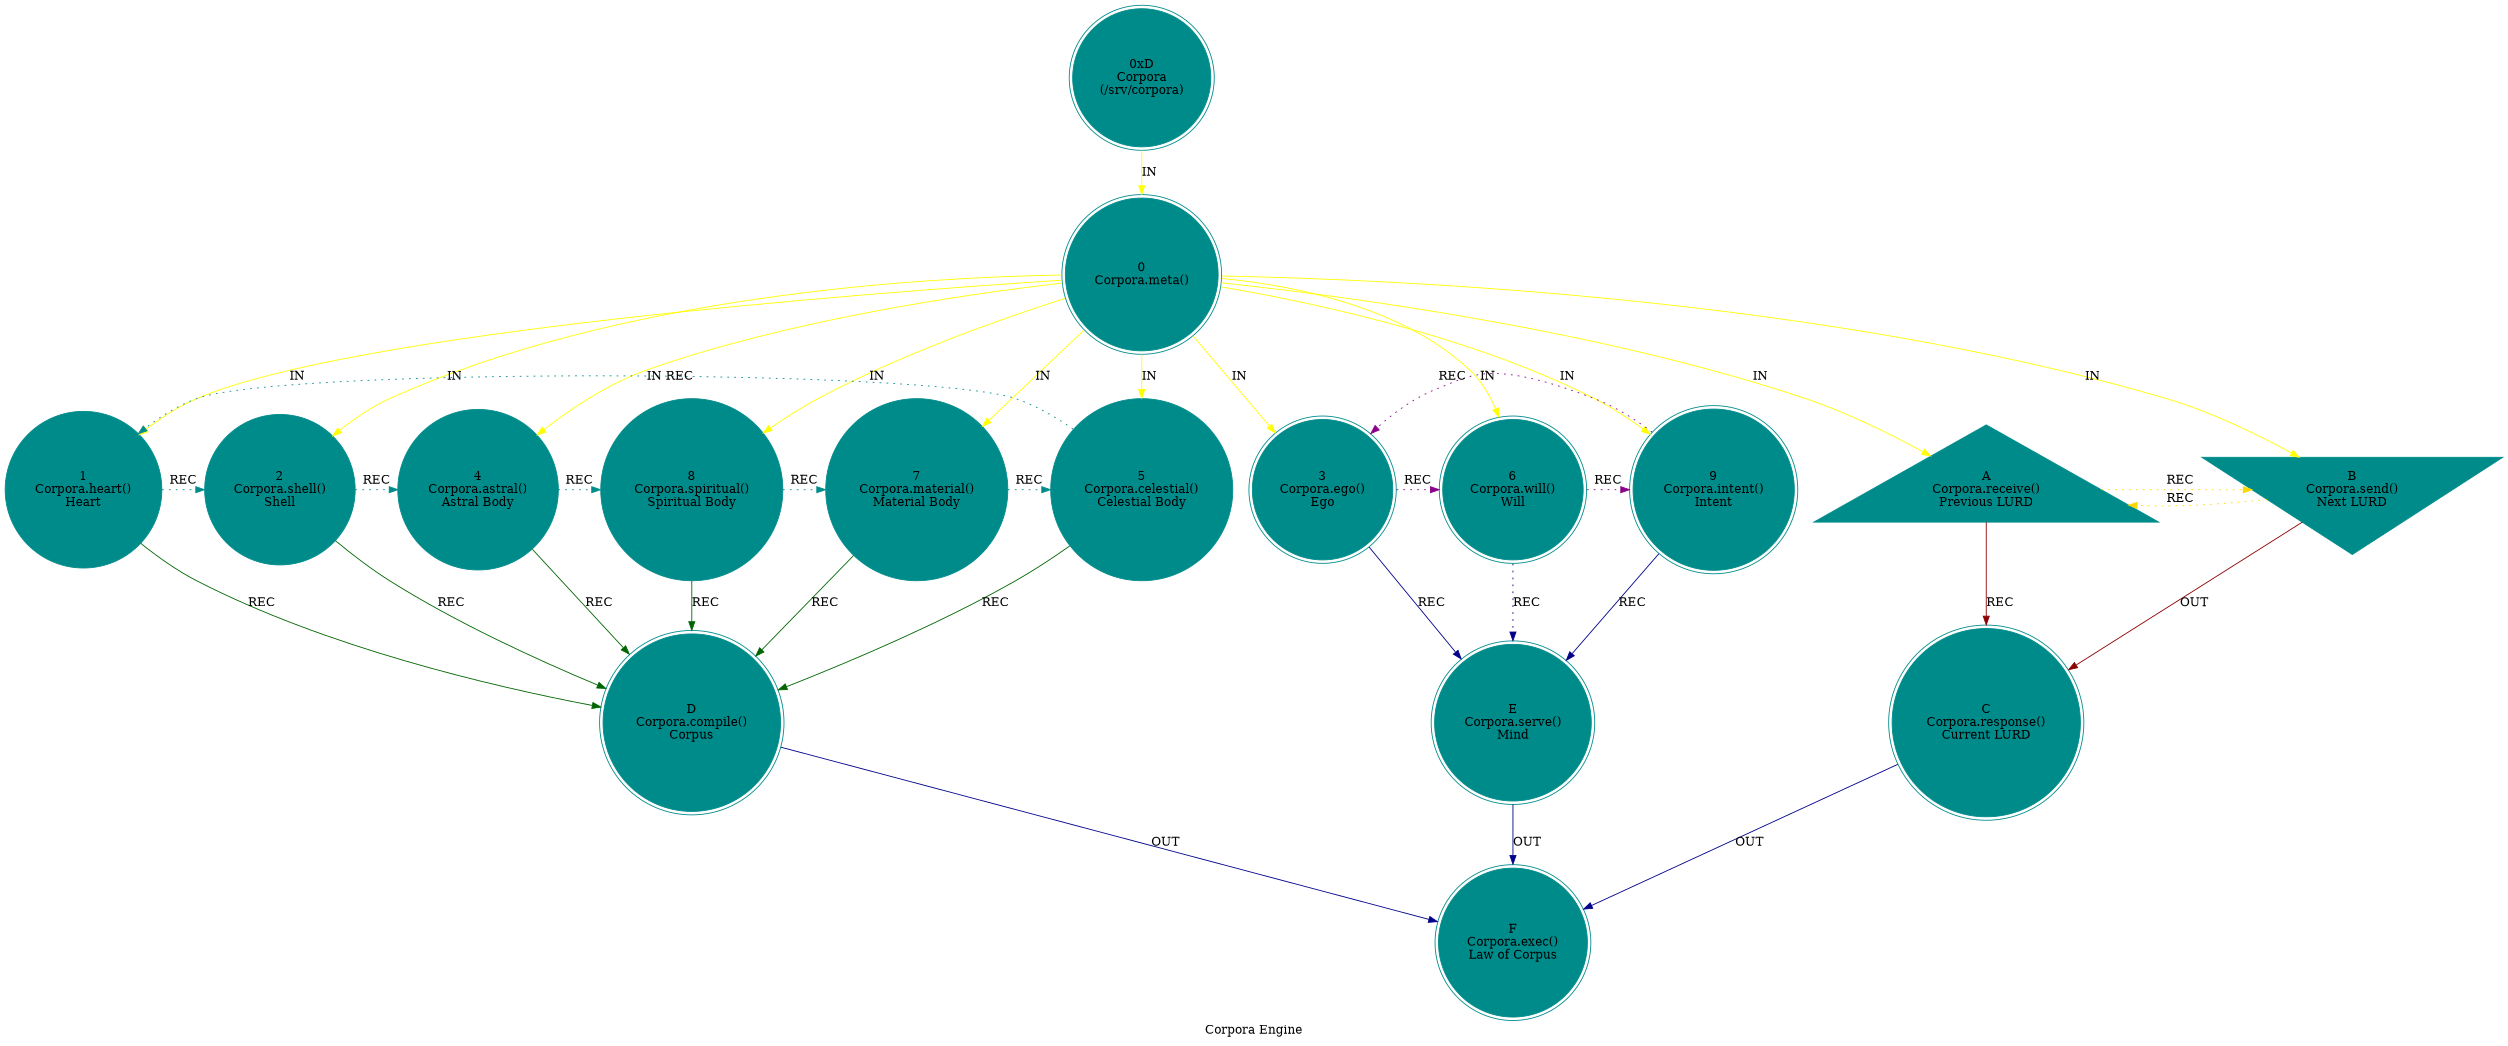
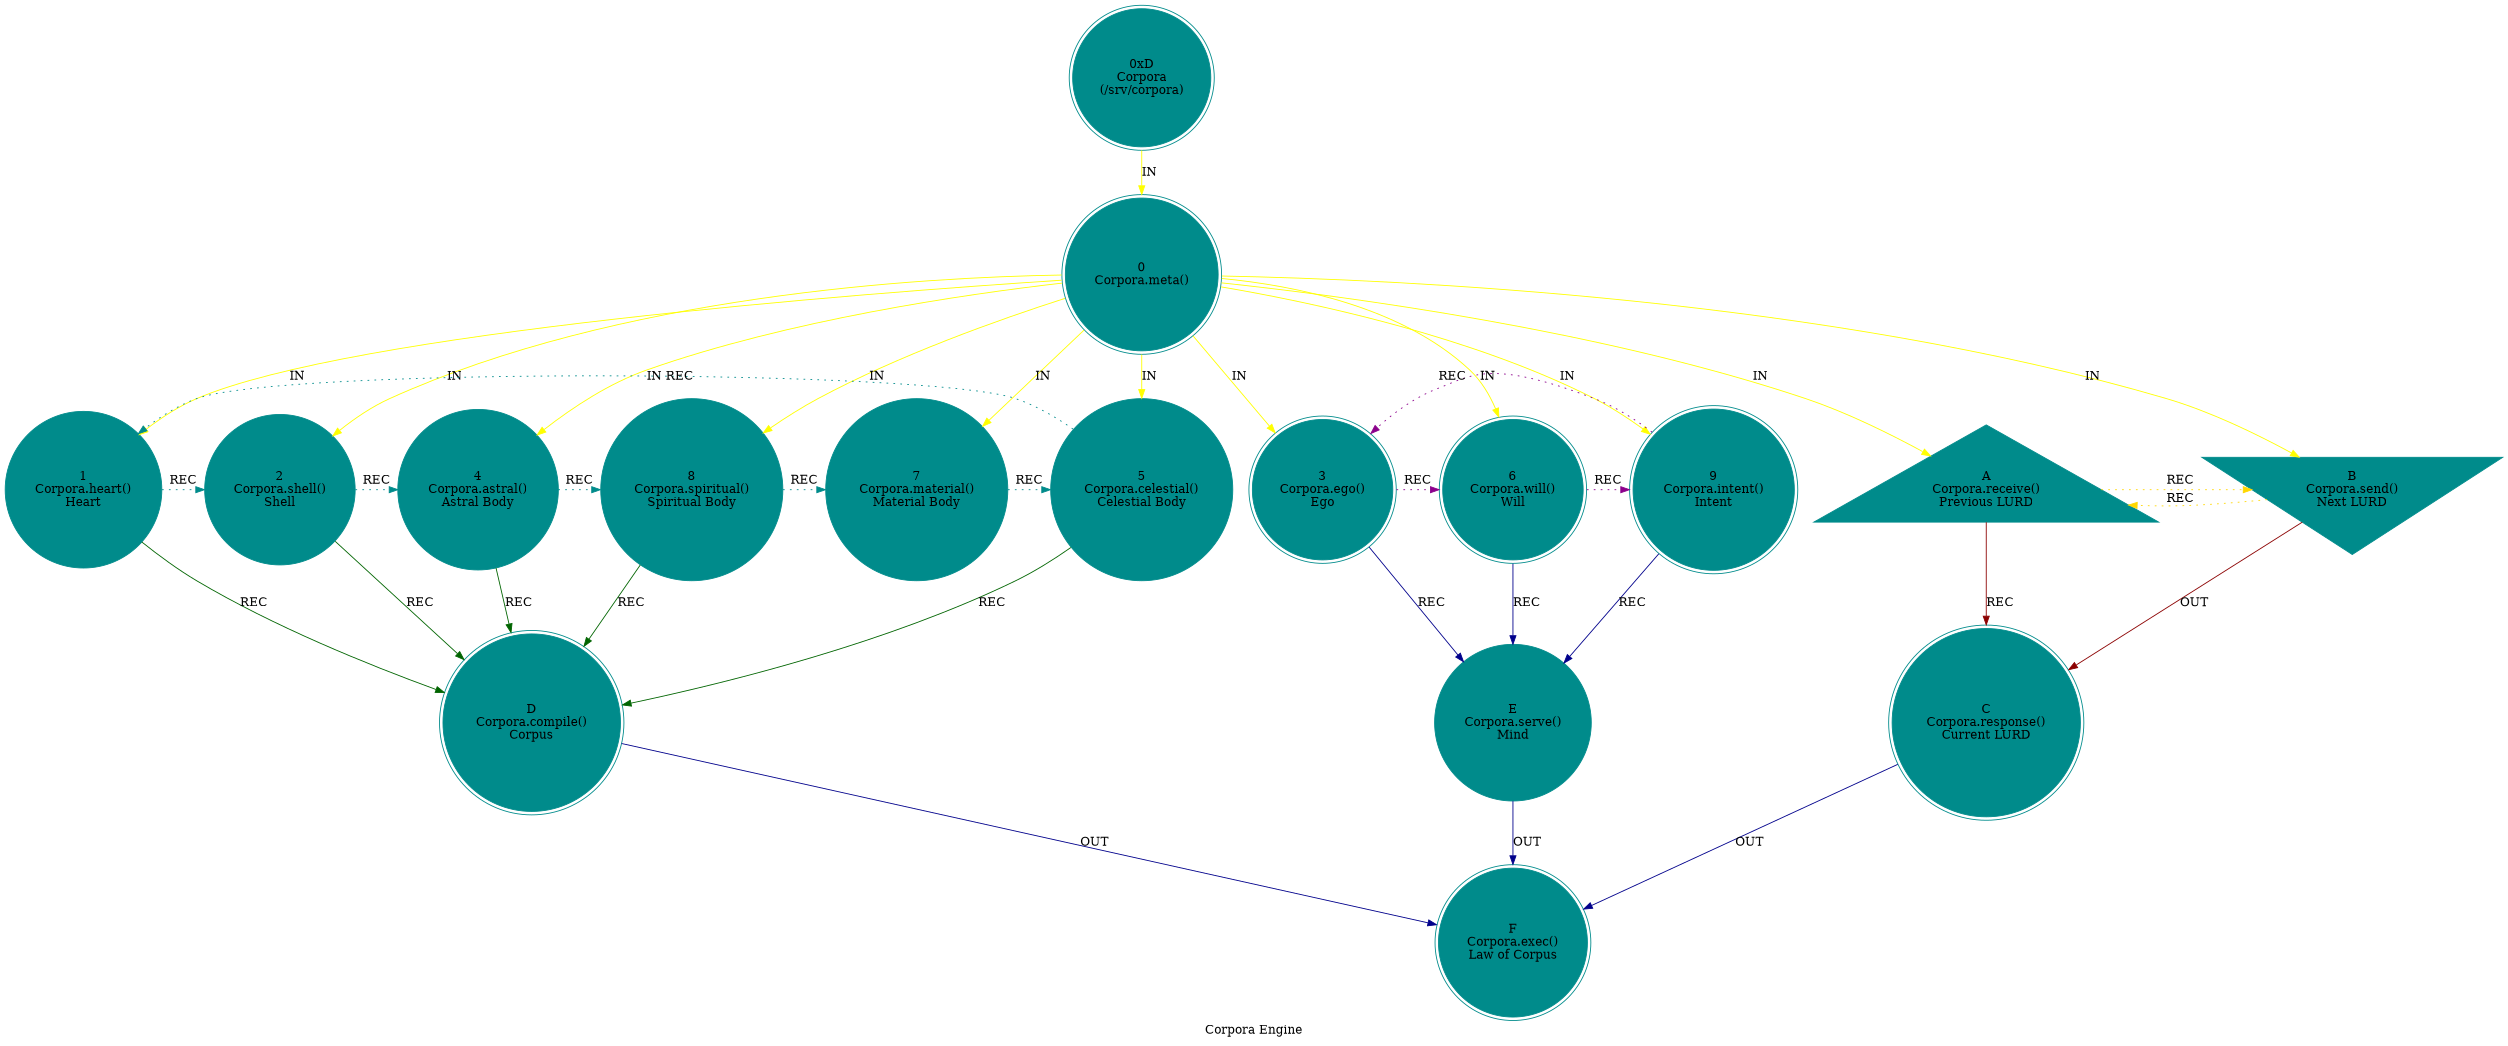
edge "6 Corpora.will() Will" -> "E Corpora.serve() Mind": style dotted -> solid
edge "7 Corpora.material() Material Body" -> "D Corpora.compile() Corpus": removed, label "REC"
node "E Corpora.serve() Mind": shape doublecircle -> circle
